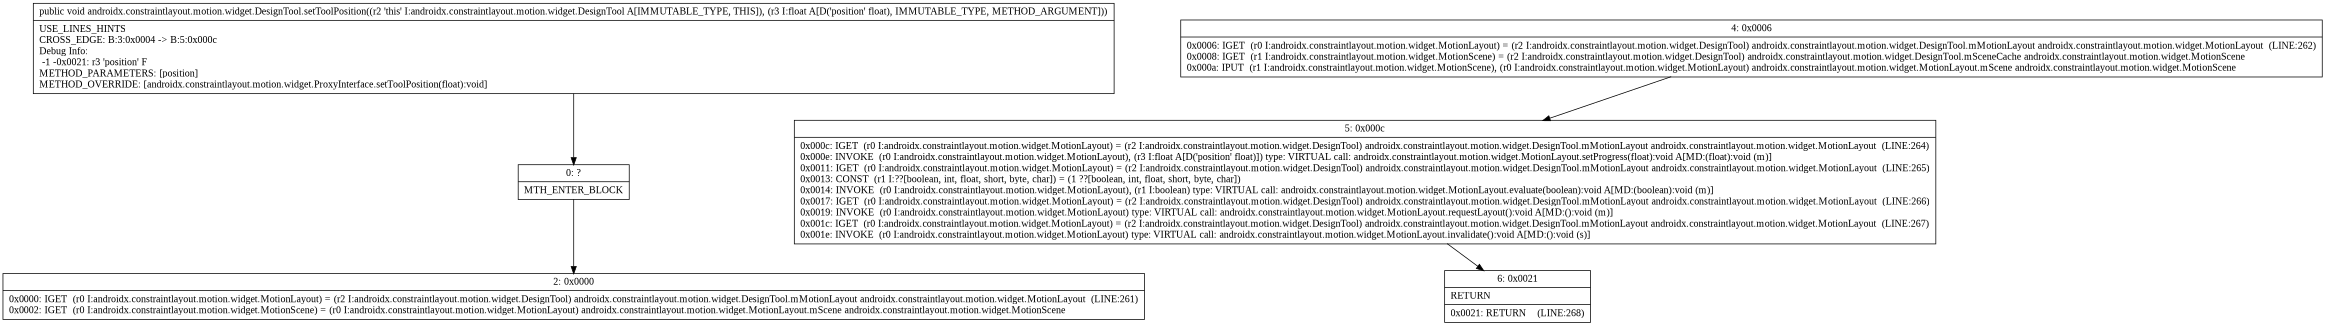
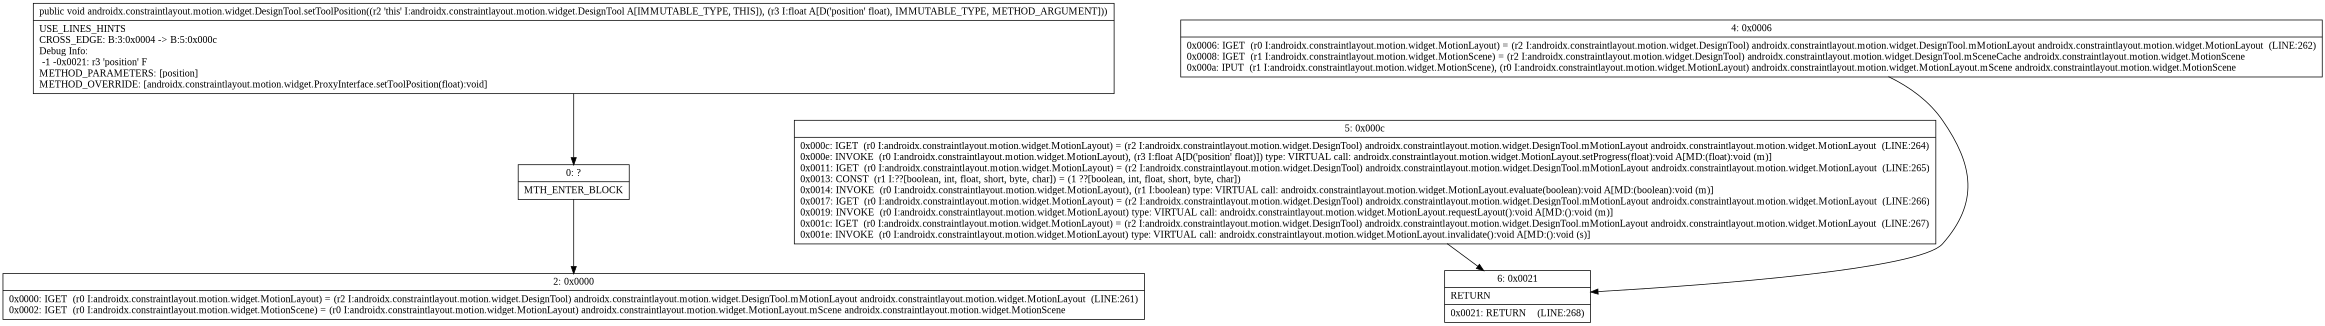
edge "4: 0x0006" -> "5: 0x000c": now "4: 0x0006" -> "6: 0x0021"
